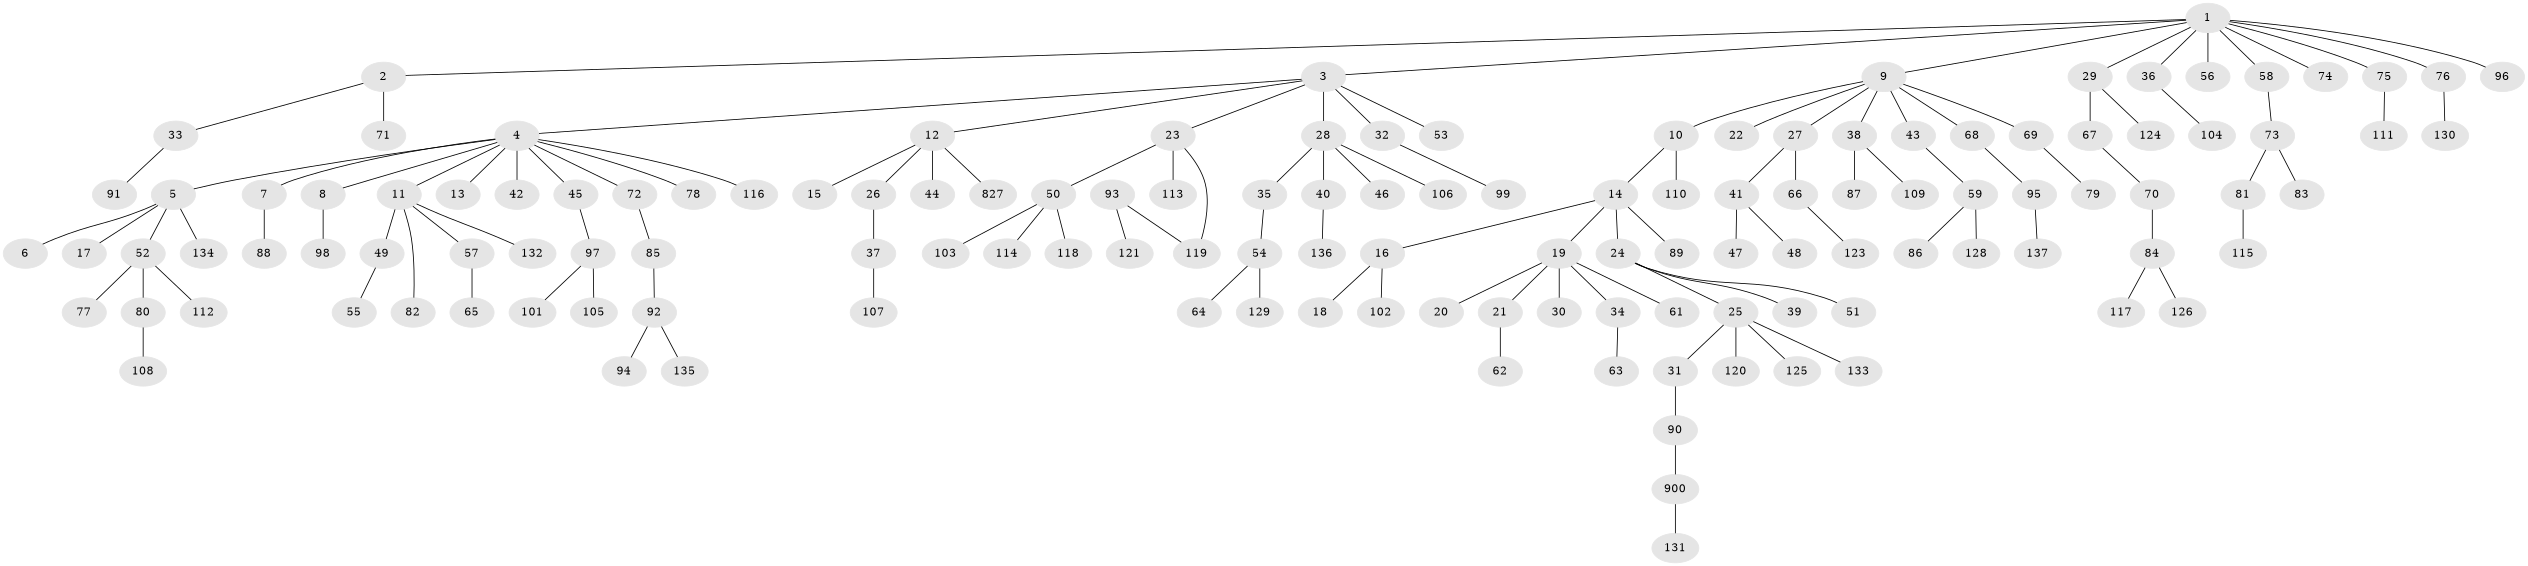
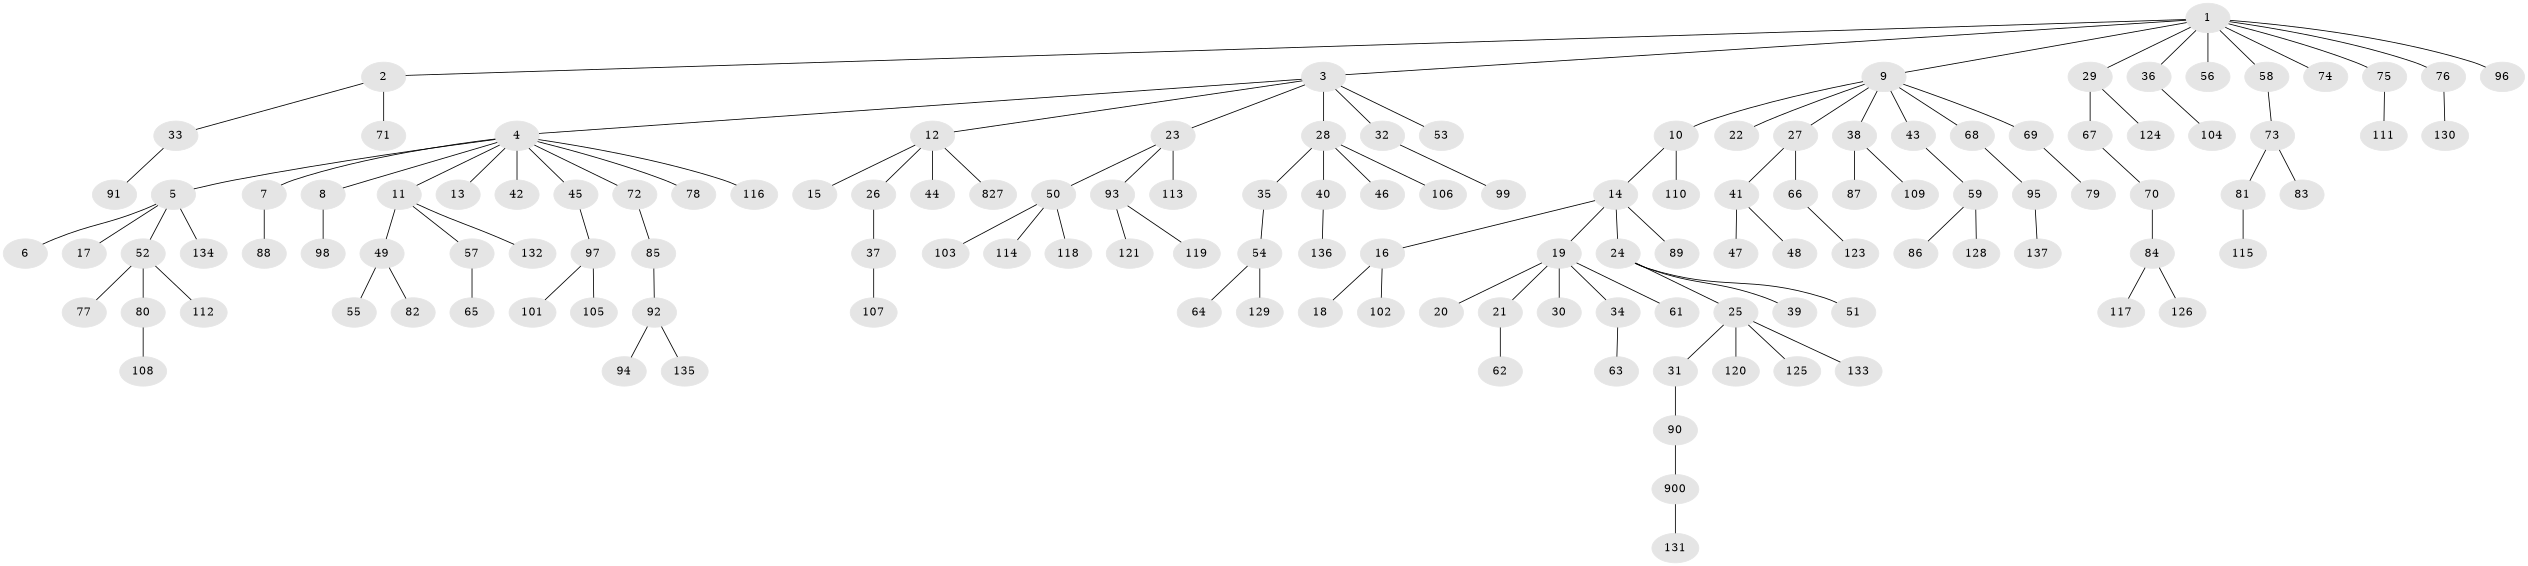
edge "23" -- "119": now "23" -- "93"
edge "11" -- "82": now "49" -- "82"
